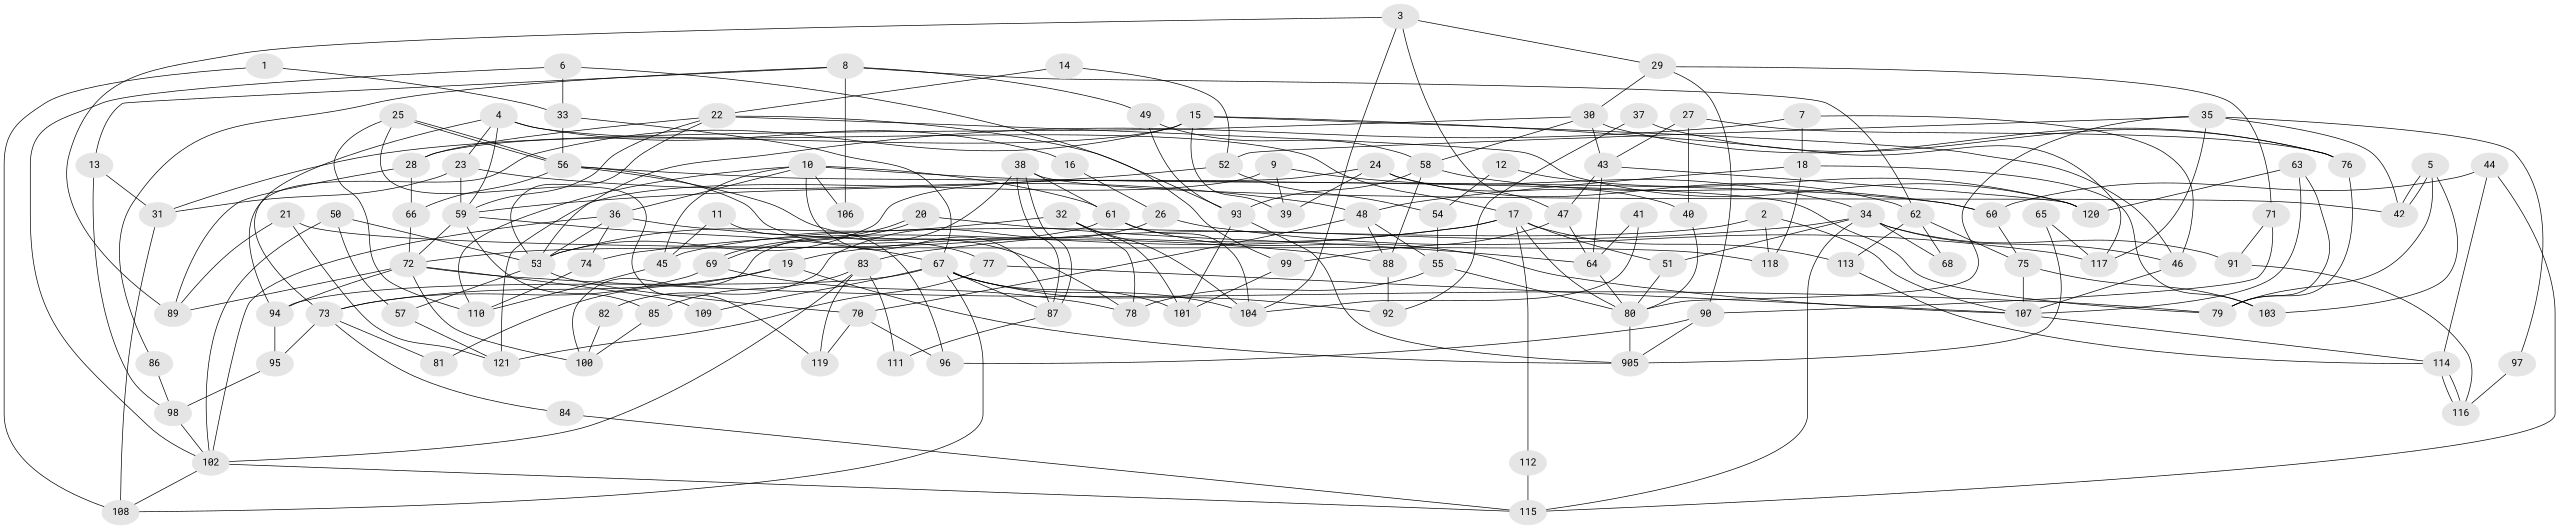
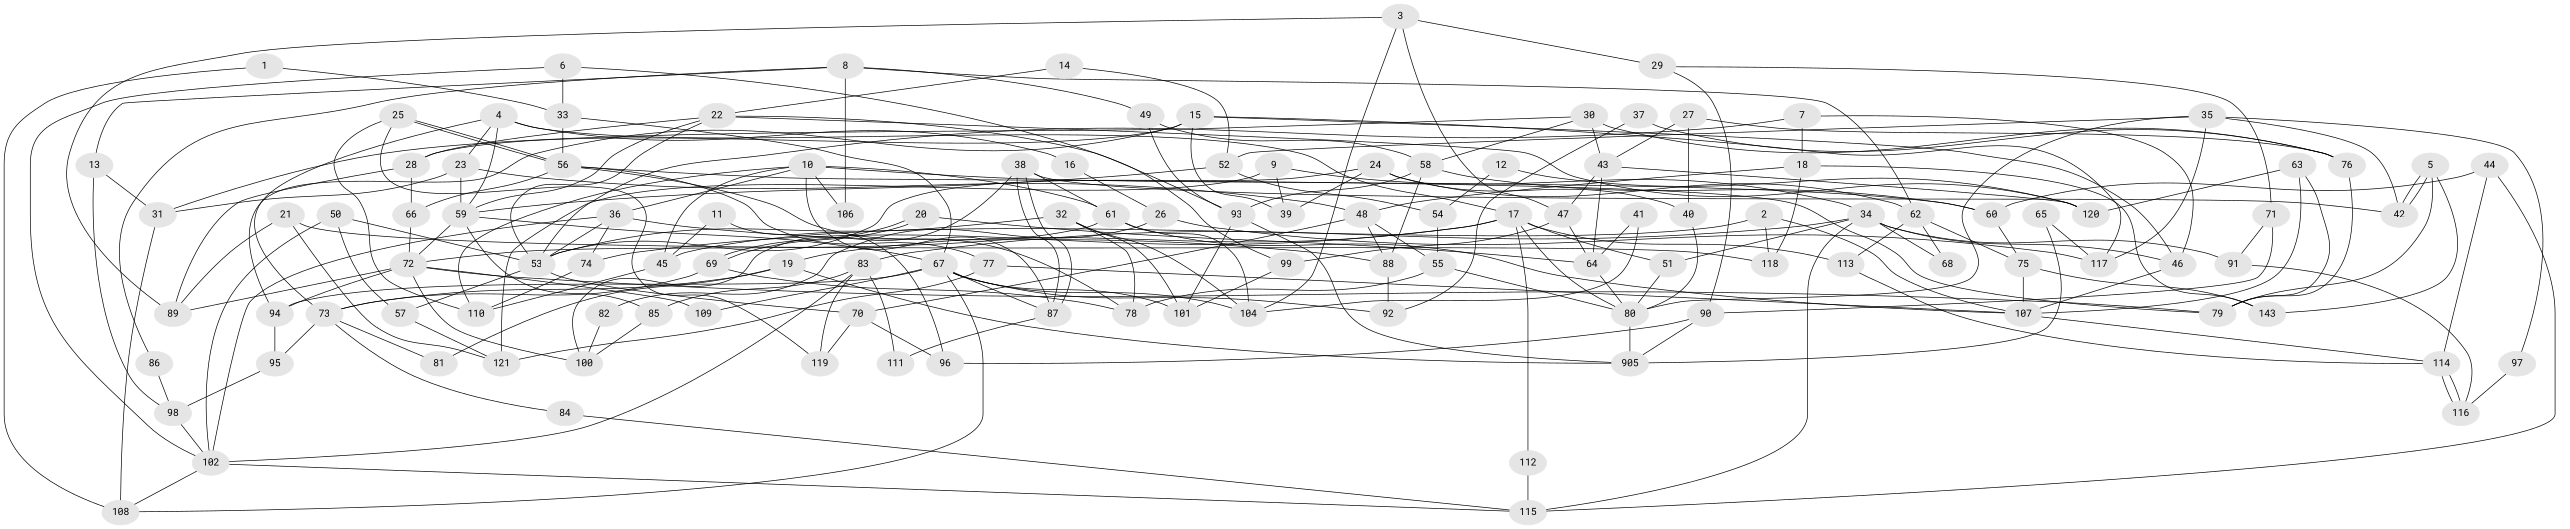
edge "29" -- "30": removed
node "103": label "103" -> "143"
